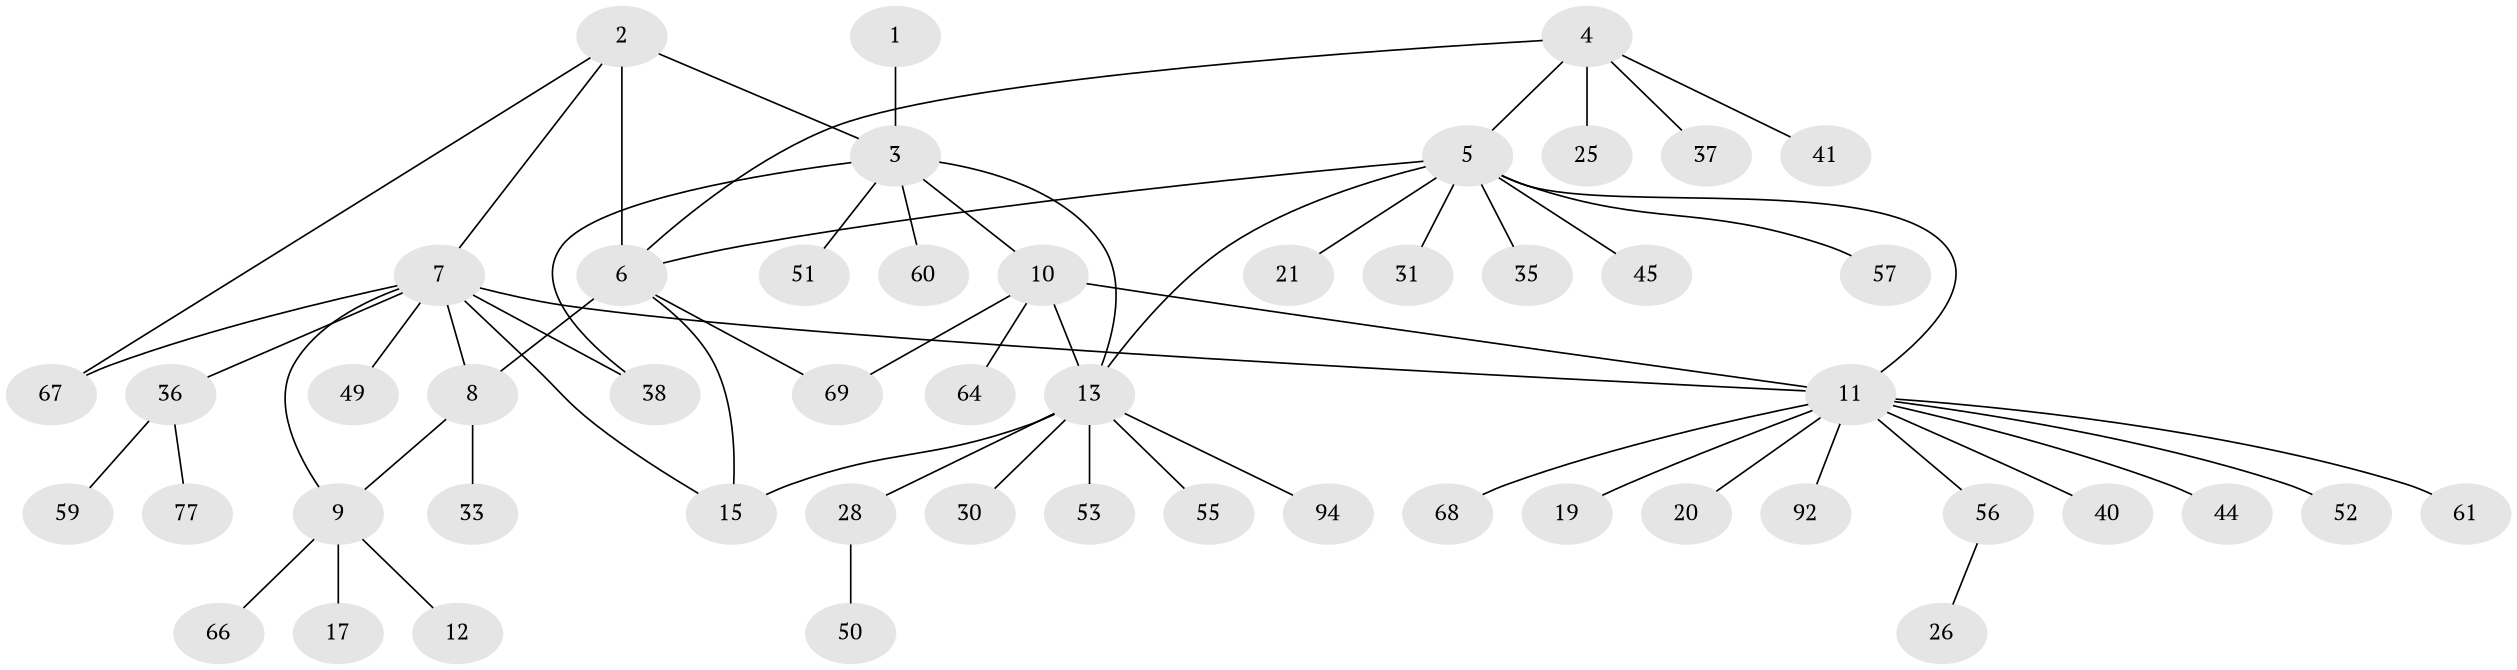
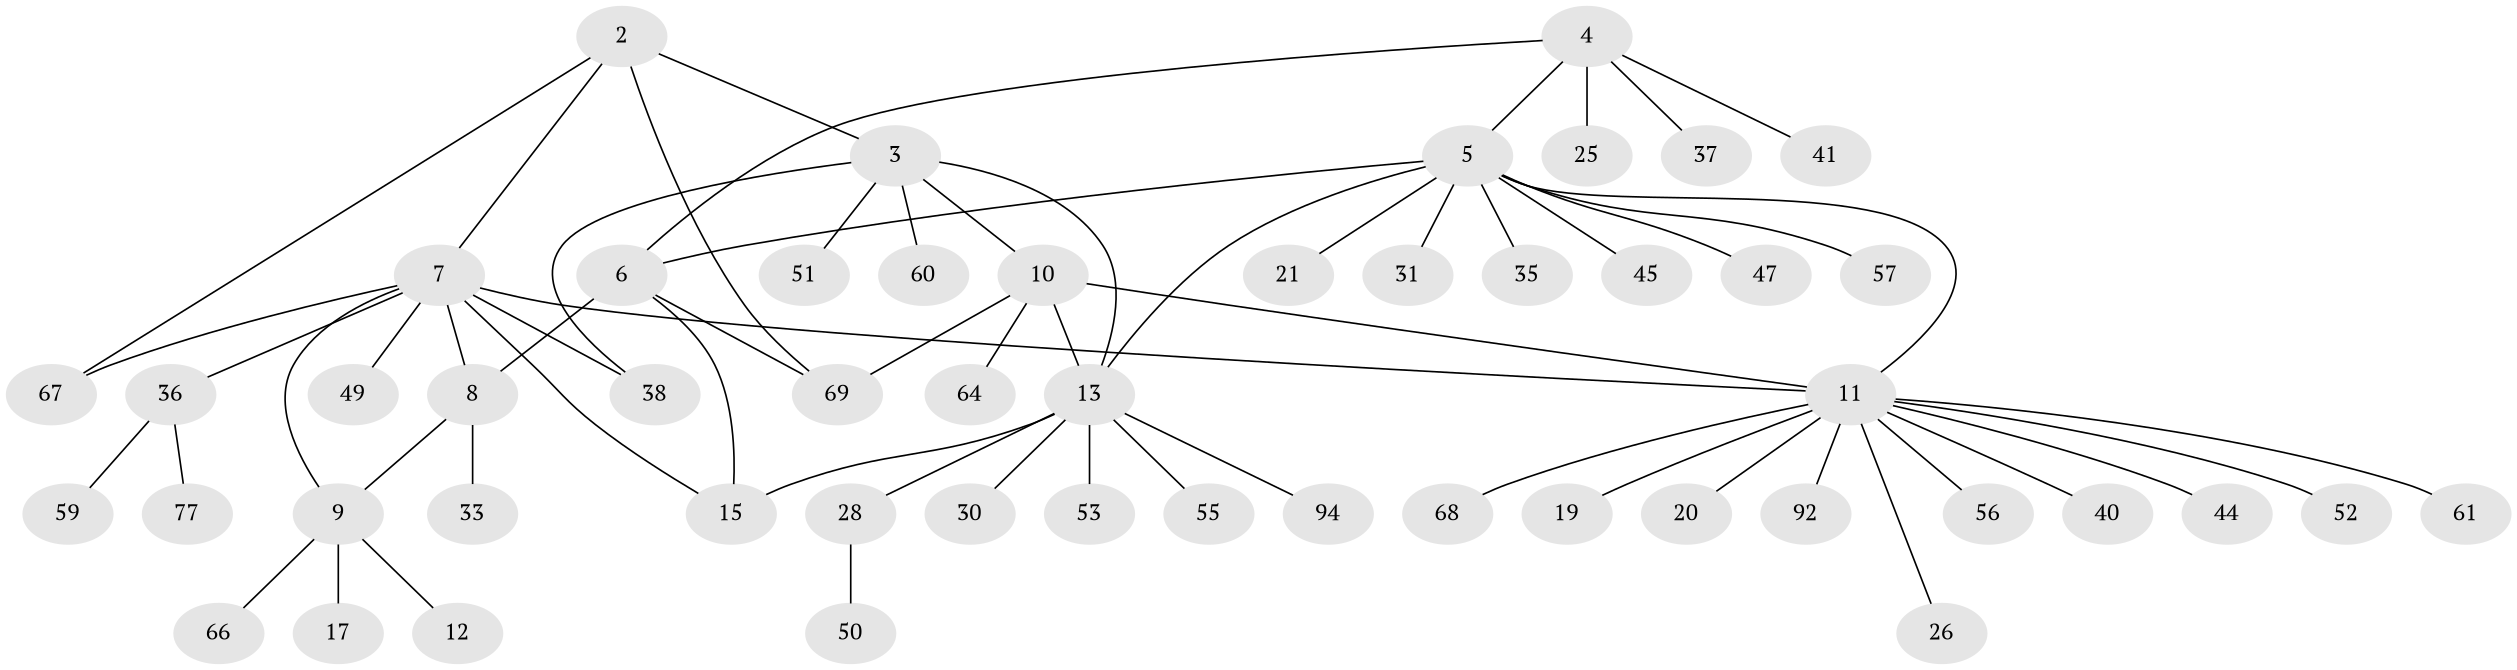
node "1": removed
edge "2" -- "6": now "2" -- "69"
node "47": added
edge "56" -- "26": now "11" -- "26"
